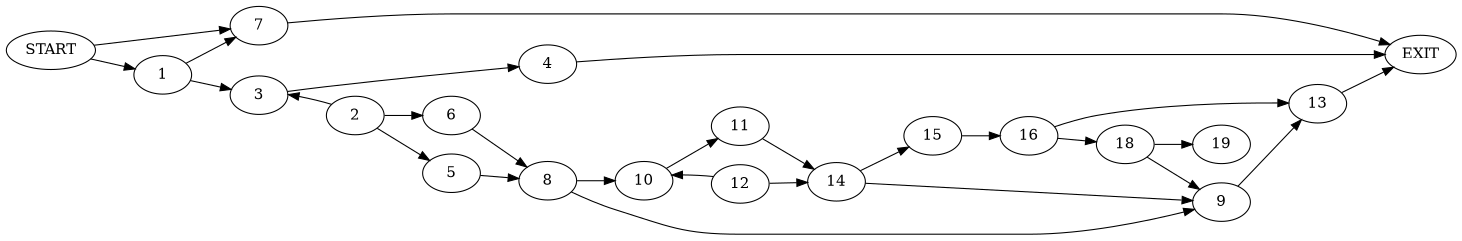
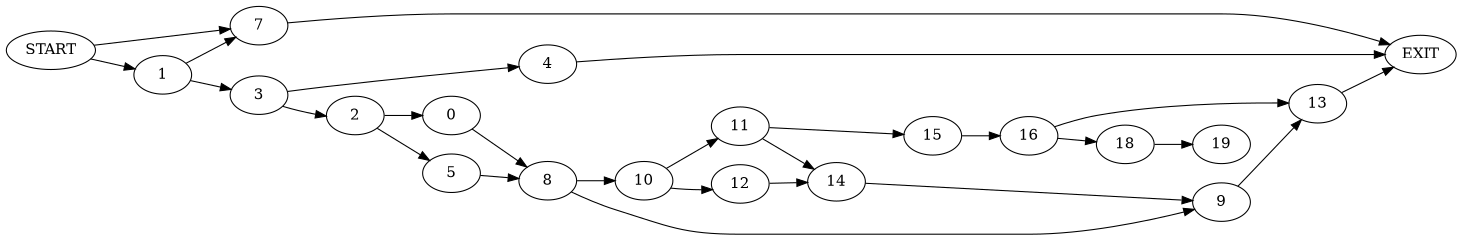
edge "2" -> "3": reversed
node "6": label "6" -> "0"
edge "14" -> "15": now "11" -> "15"
edge "18" -> "9": removed
edge "12" -> "10": reversed
